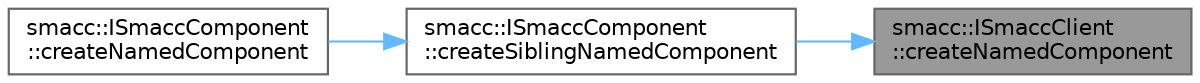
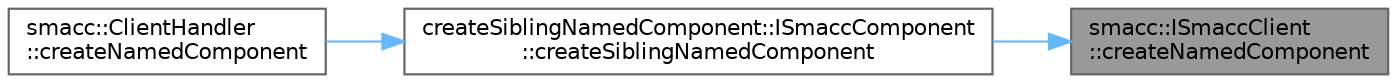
node "smacc::ISmaccComponent ::createNamedComponent": label "smacc::ISmaccComponent ::createNamedComponent" -> "smacc::ClientHandler ::createNamedComponent"
node "smacc::ISmaccComponent ::createSiblingNamedComponent": label "smacc::ISmaccComponent ::createSiblingNamedComponent" -> "createSiblingNamedComponent::ISmaccComponent ::createSiblingNamedComponent"
